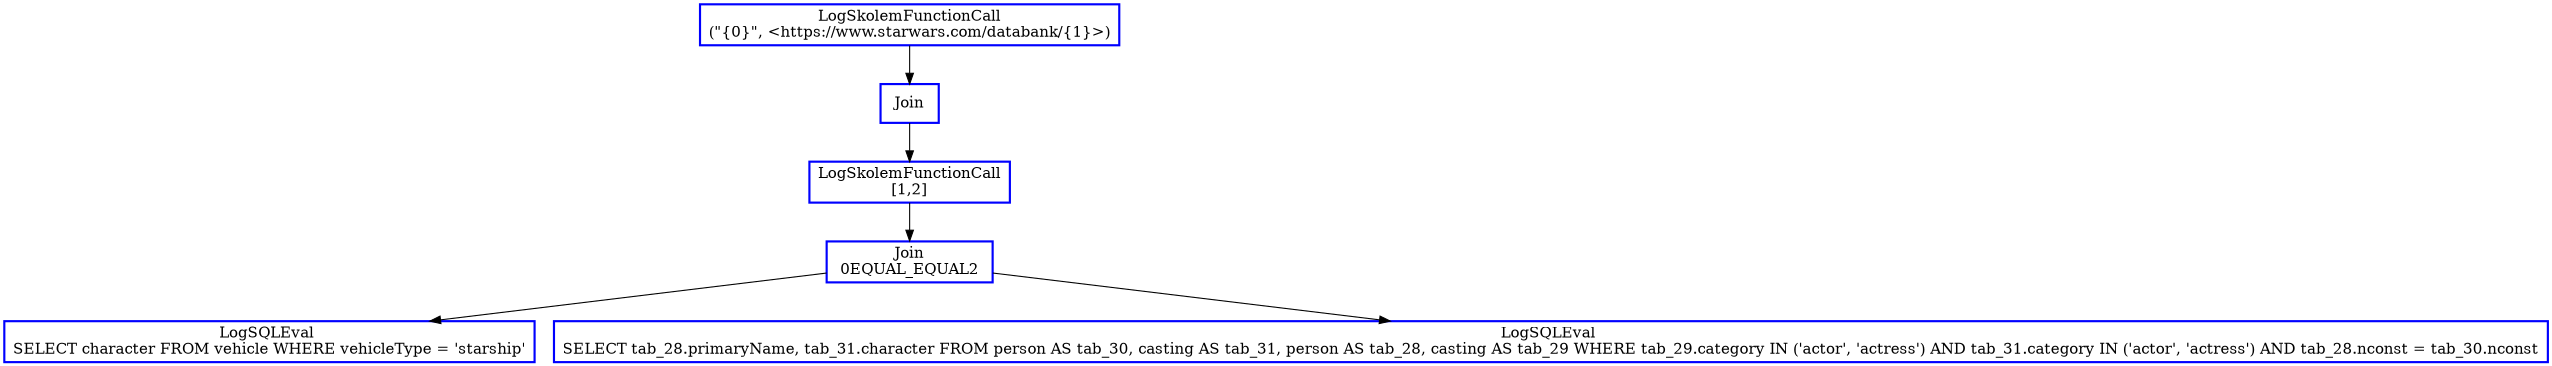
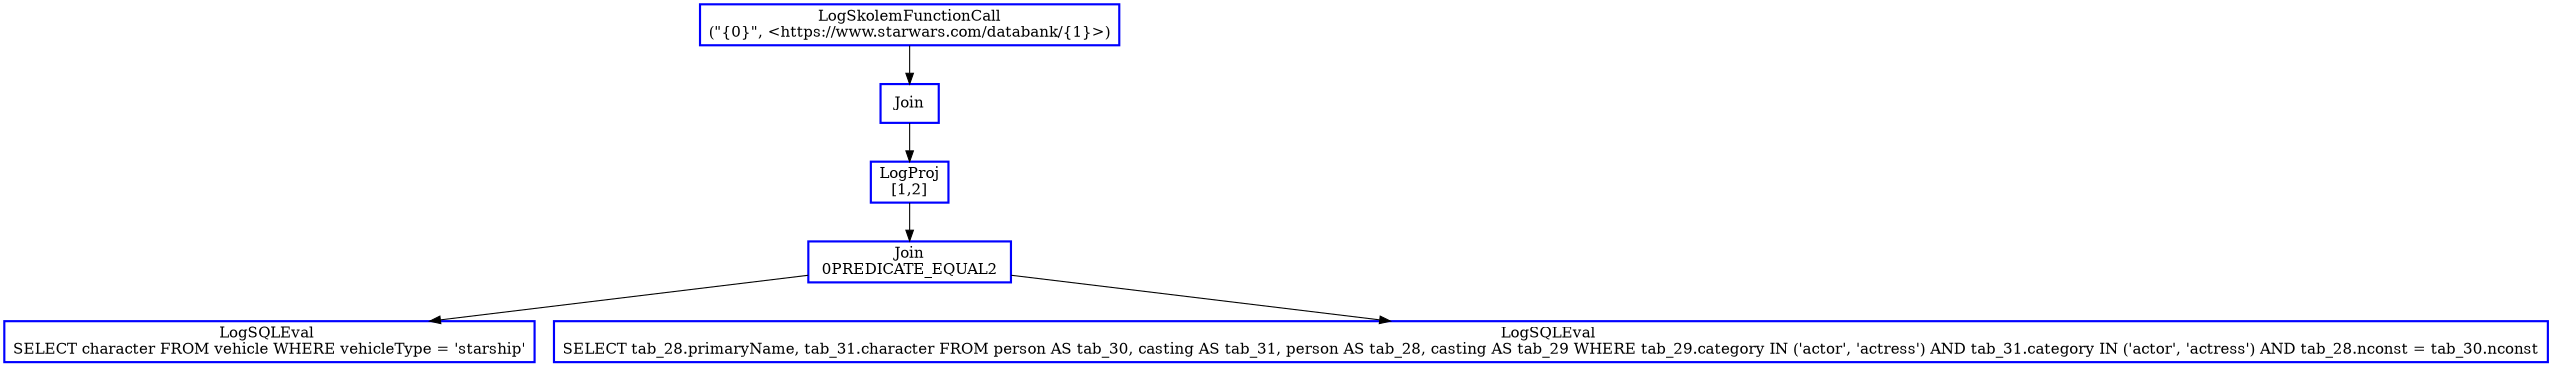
node "LogSkolemFunctionCall [1,2]": label "LogSkolemFunctionCall [1,2]" -> "LogProj [1,2]"
node "Join 0EQUAL_EQUAL2": label "Join 0EQUAL_EQUAL2" -> "Join 0PREDICATE_EQUAL2"
